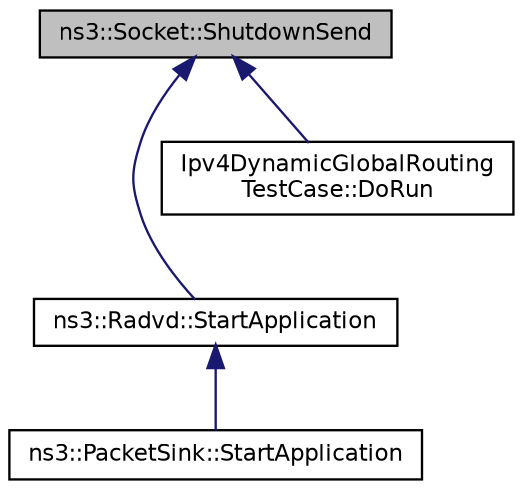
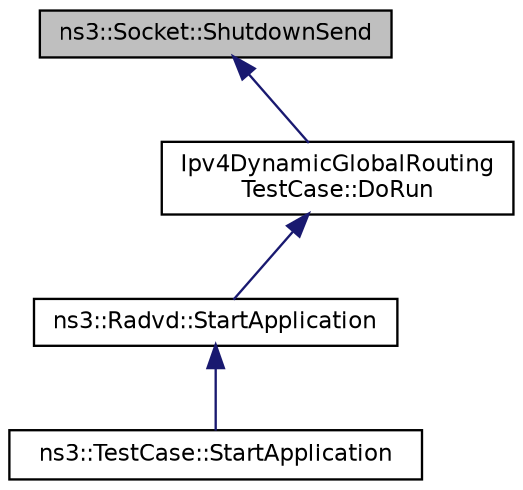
edge "ns3::Radvd::StartApplication" -> "ns3::Socket::ShutdownSend": now "ns3::Radvd::StartApplication" -> "Ipv4DynamicGlobalRouting TestCase::DoRun"
node "ns3::PacketSink::StartApplication": label "ns3::PacketSink::StartApplication" -> "ns3::TestCase::StartApplication"
